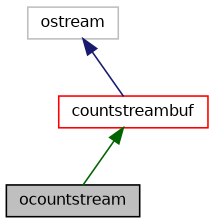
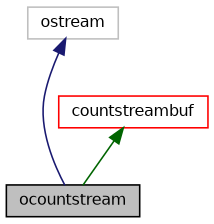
edge "countstreambuf" -> "ostream": now "ocountstream" -> "ostream"
